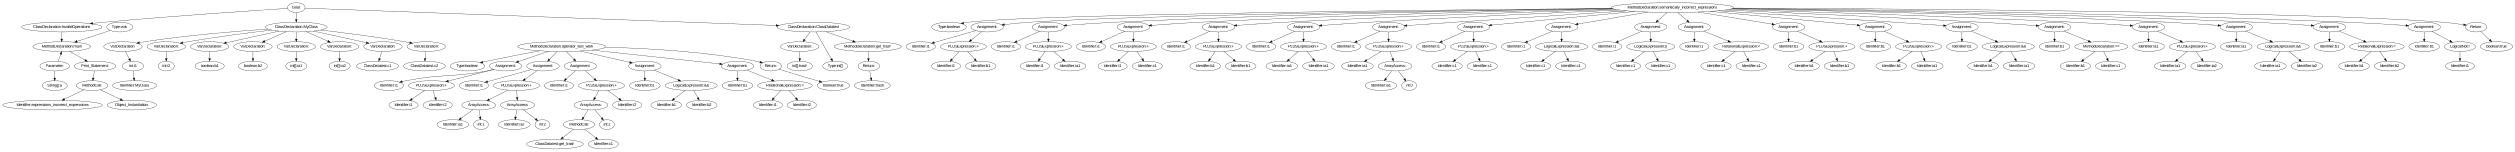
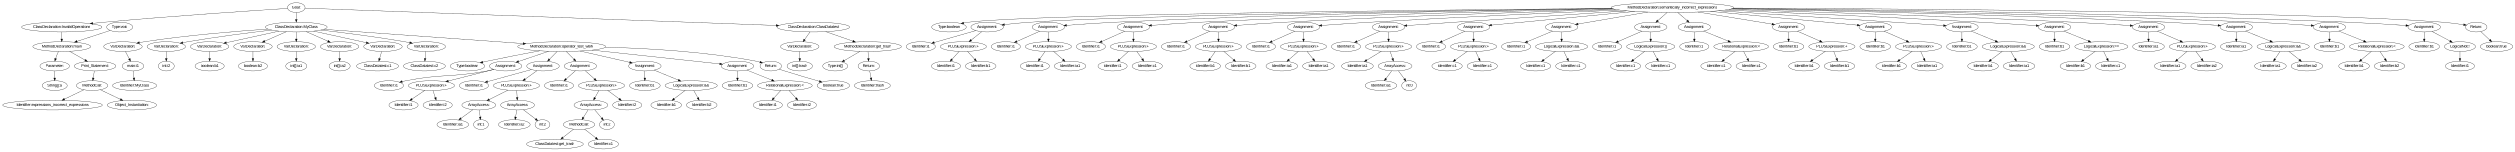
edge "ClassDeclaration:MyClass" -> "MethodDeclaration:operator_test_work": added
edge "ClassDeclaration:ClassDatatest" -> "Type:int[]": now "MethodDeclaration:get_trash" -> "Type:int[]"
node "MethodDeclaration:==": label "MethodDeclaration:==" -> "LogicalExpression:=="
edge "Parameter:" -> "MethodDeclaration:main": reversed
node "int:i1": label "int:i1" -> "main:i1"
